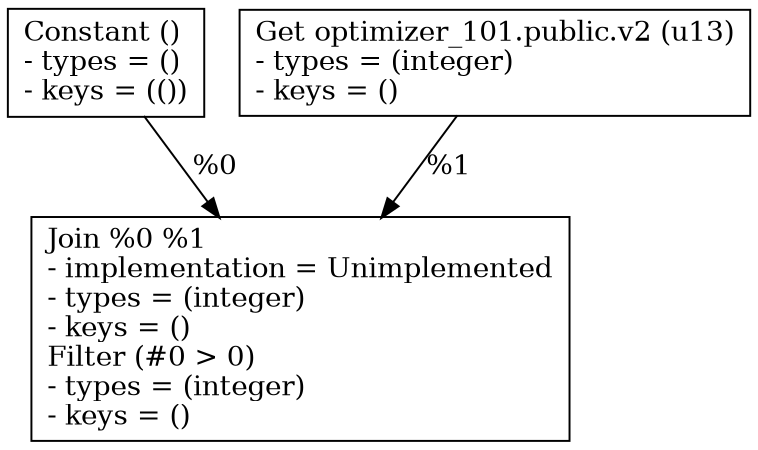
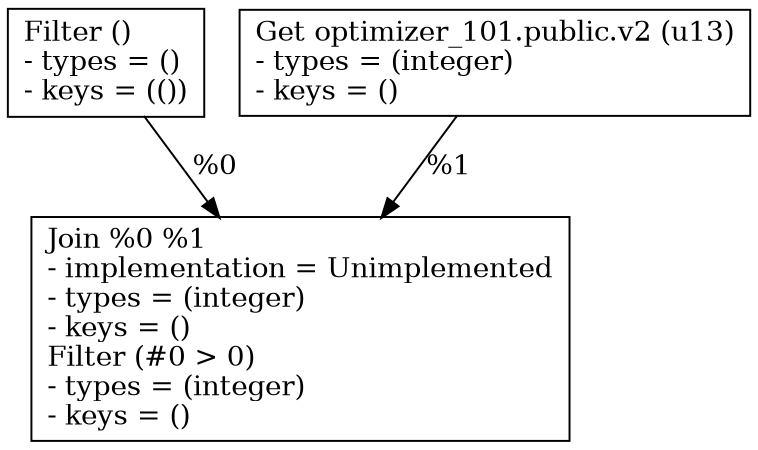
node "Constant () - types = () - keys = (())": label "Constant () - types = () - keys = (())" -> "Filter () - types = () - keys = (())"
